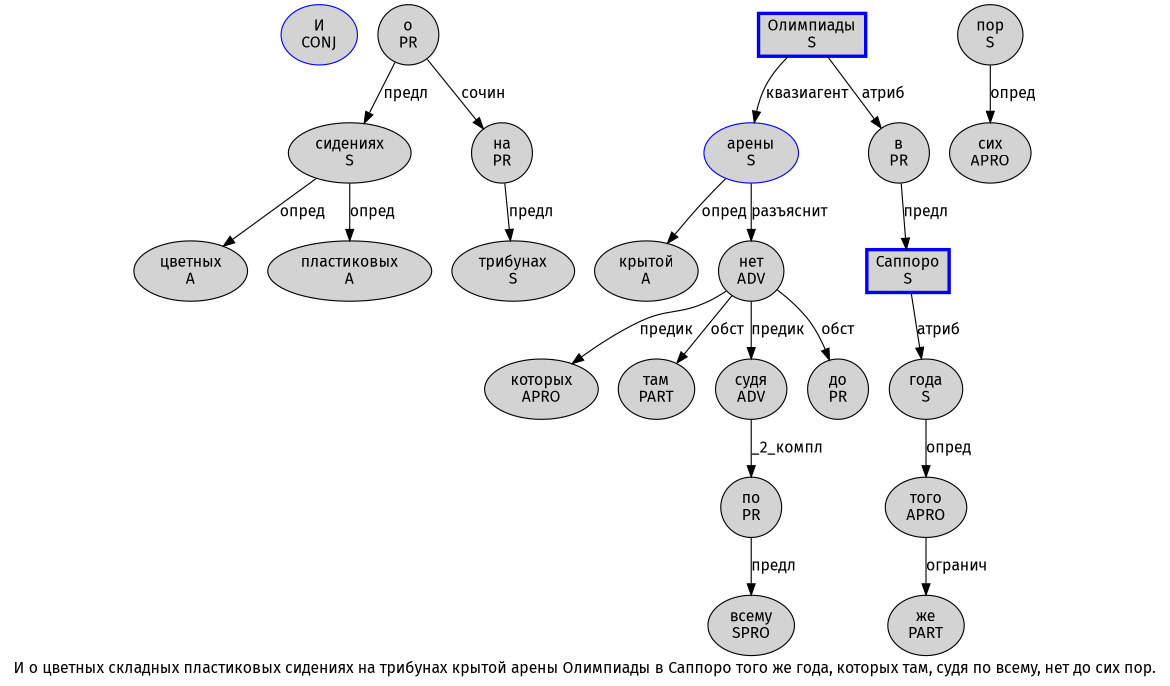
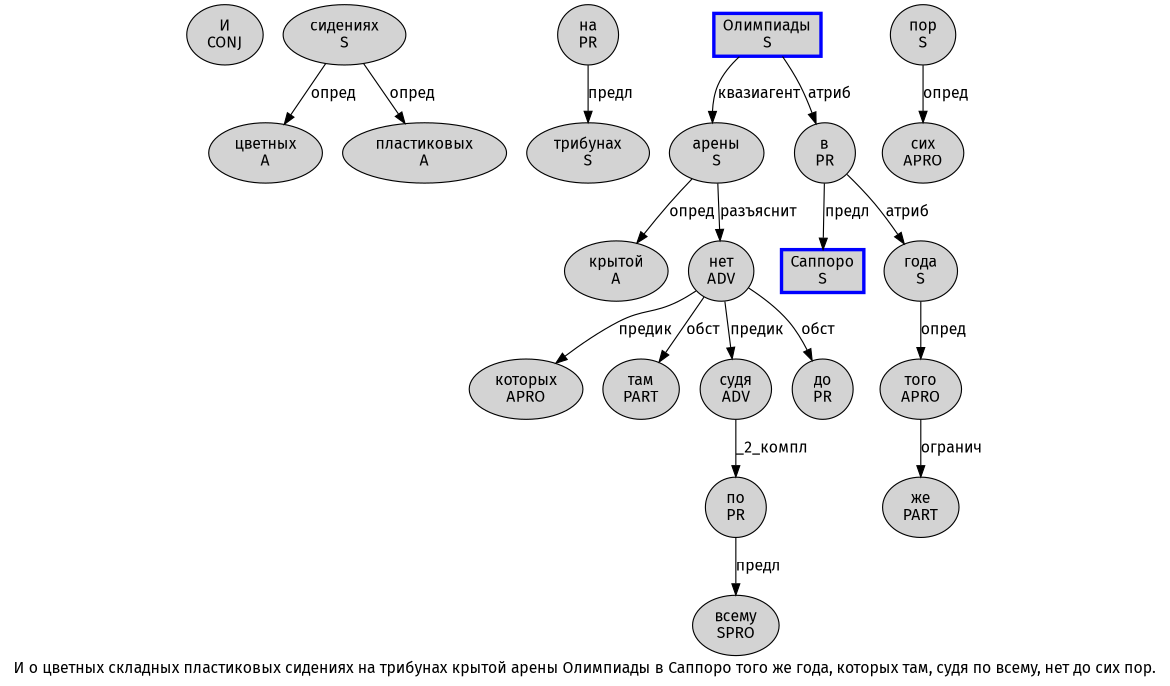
node "И CONJ": color blue -> black
node "о PR": removed
node "арены S": color blue -> black
edge "Саппоро S" -> "года S": now "в PR" -> "года S"
